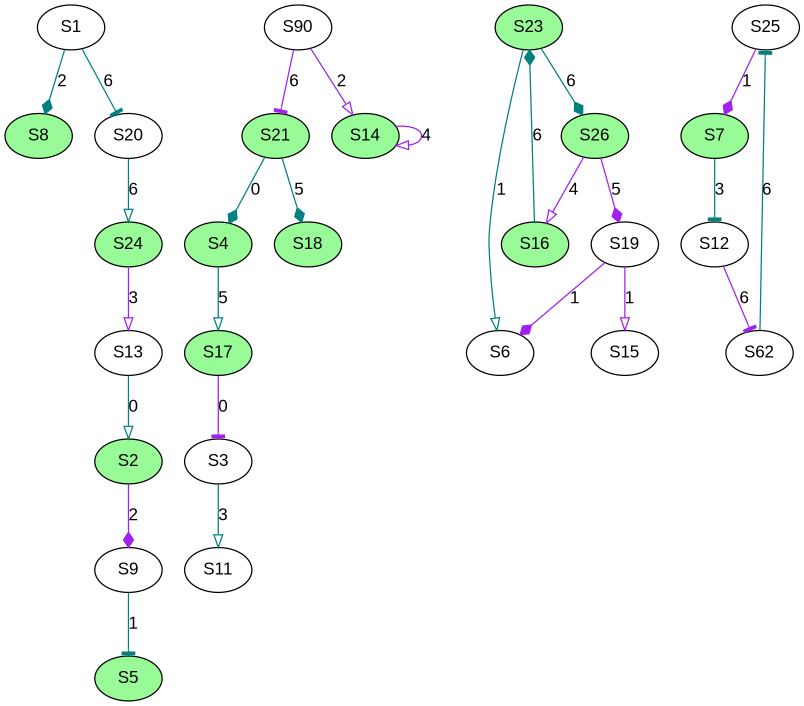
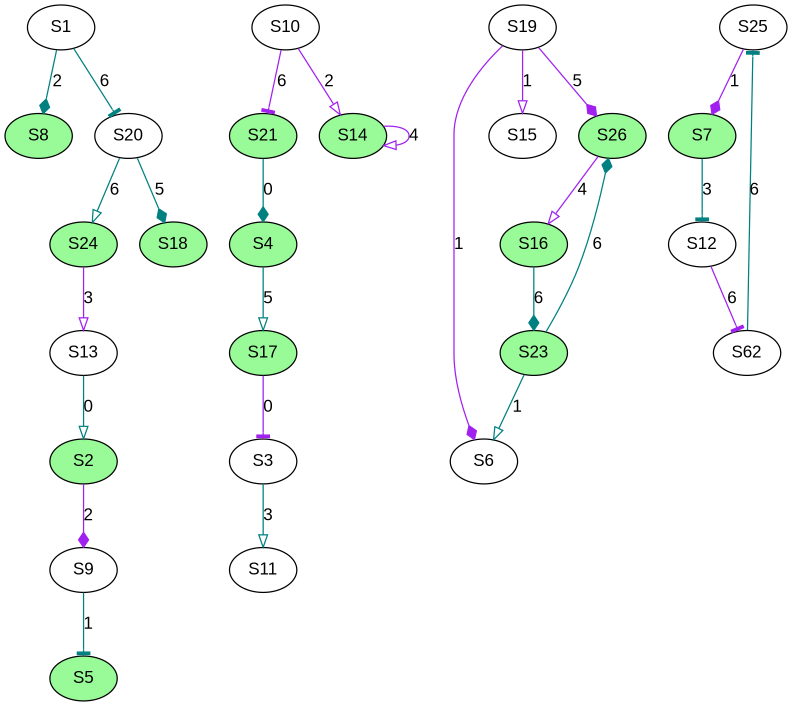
node "S90": label "S90" -> "S10"
edge "S21" -> "S18": now "S20" -> "S18"
edge "S26" -> "S19": reversed
